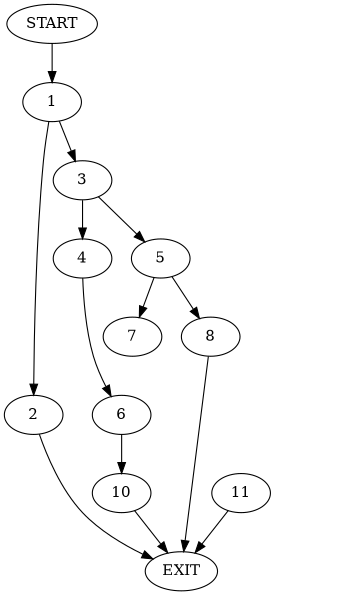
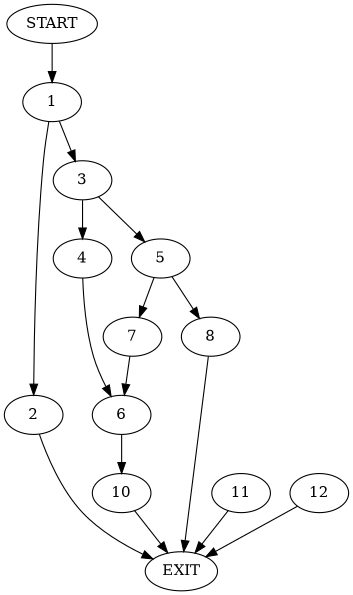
edge "7" -> "6": added
node "12": added
